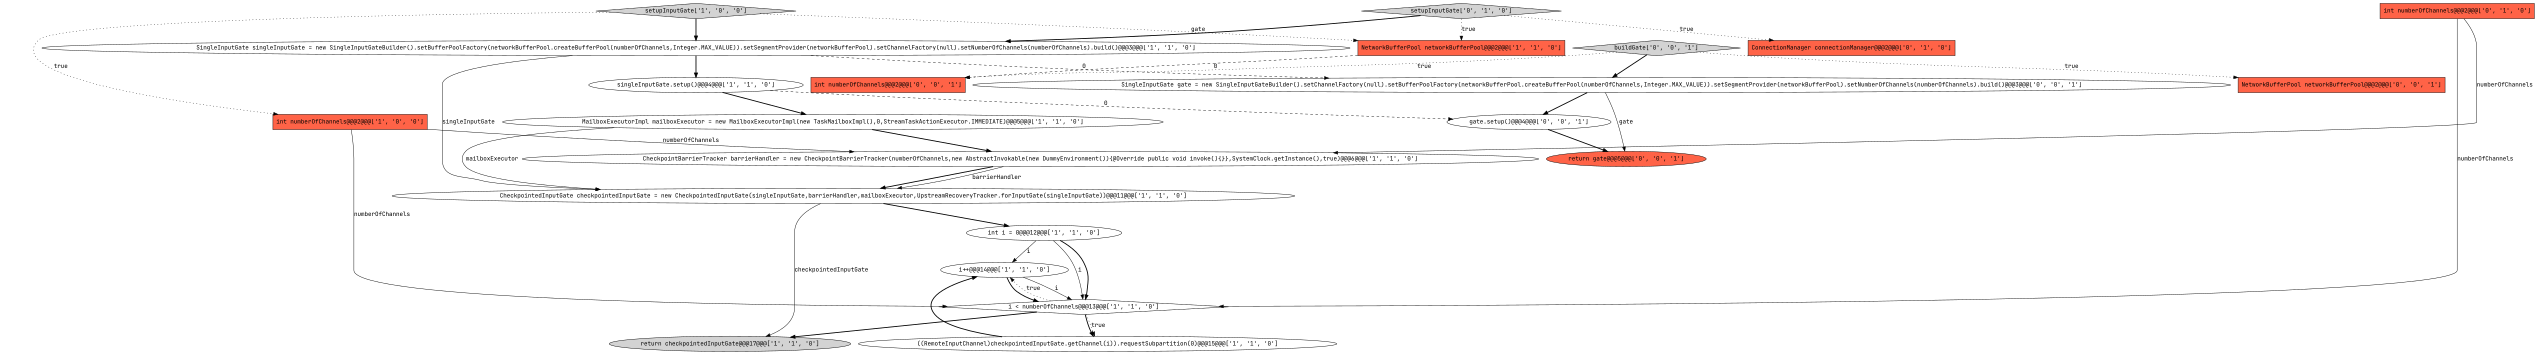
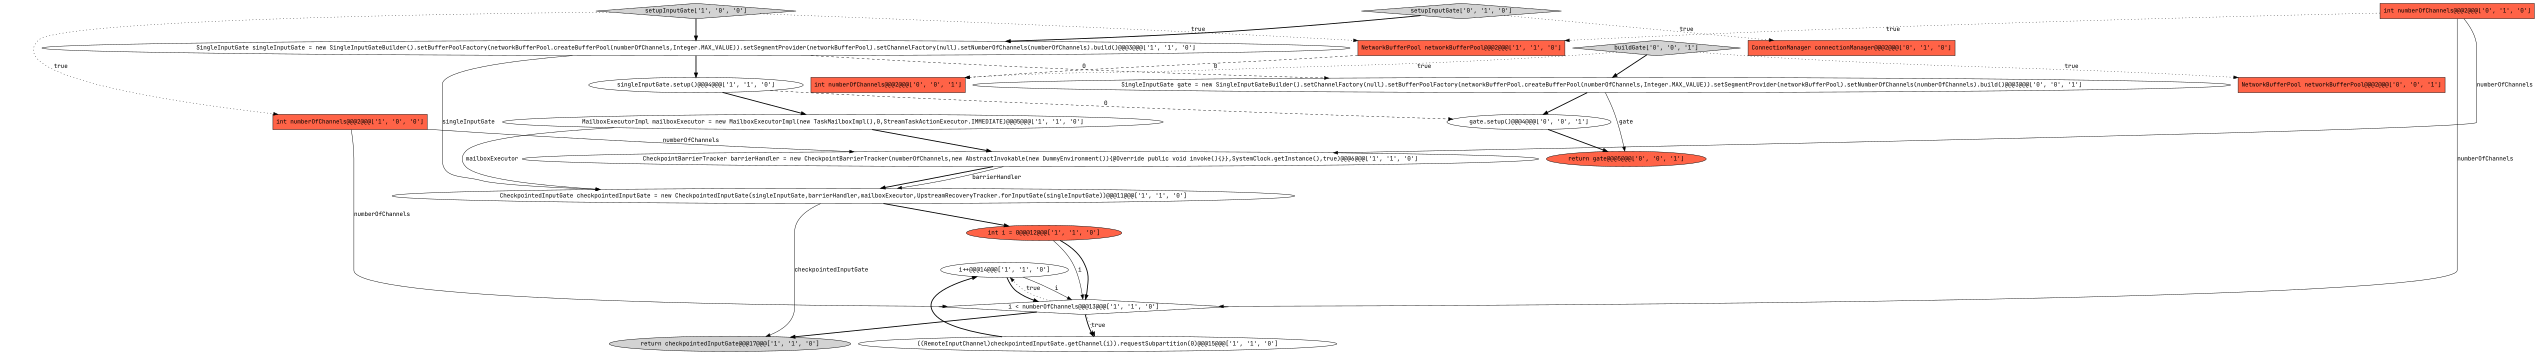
edge "setupInputGate['0', '1', '0']" -> "NetworkBufferPool networkBufferPool@@@2@@@['1', '1', '0']": now "int numberOfChannels@@@2@@@['0', '1', '0']" -> "NetworkBufferPool networkBufferPool@@@2@@@['1', '1', '0']"
edge "setupInputGate['1', '0', '0']" -> "NetworkBufferPool networkBufferPool@@@2@@@['1', '1', '0']": label "gate" -> "true"
node "int i = 0@@@12@@@['1', '1', '0']": fillcolor white -> tomato
edge "int i = 0@@@12@@@['1', '1', '0']" -> "i++@@@14@@@['1', '1', '0']": removed, label "i"
